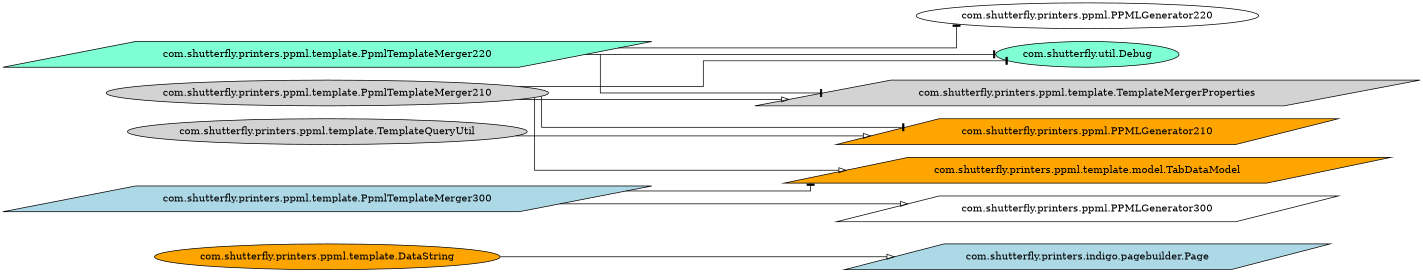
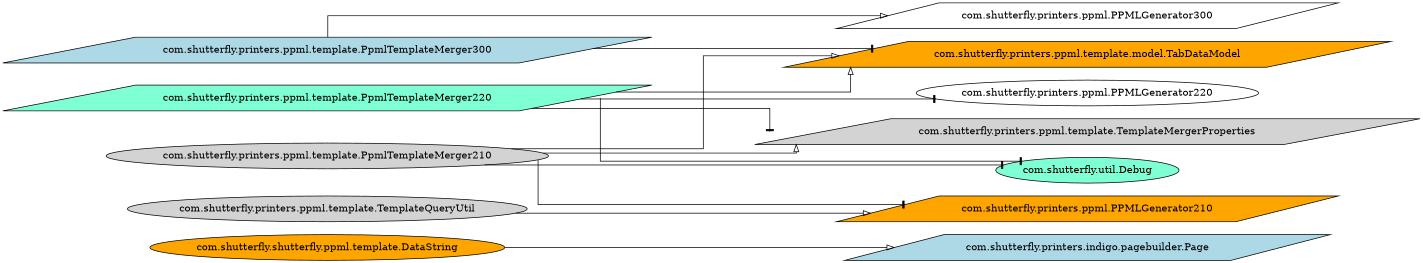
edge "com.shutterfly.printers.ppml.template.PpmlTemplateMerger220" -> "com.shutterfly.printers.ppml.template.model.TabDataModel": added
node "com.shutterfly.printers.ppml.template.DataString": label "com.shutterfly.printers.ppml.template.DataString" -> "com.shutterfly.shutterfly.ppml.template.DataString"
